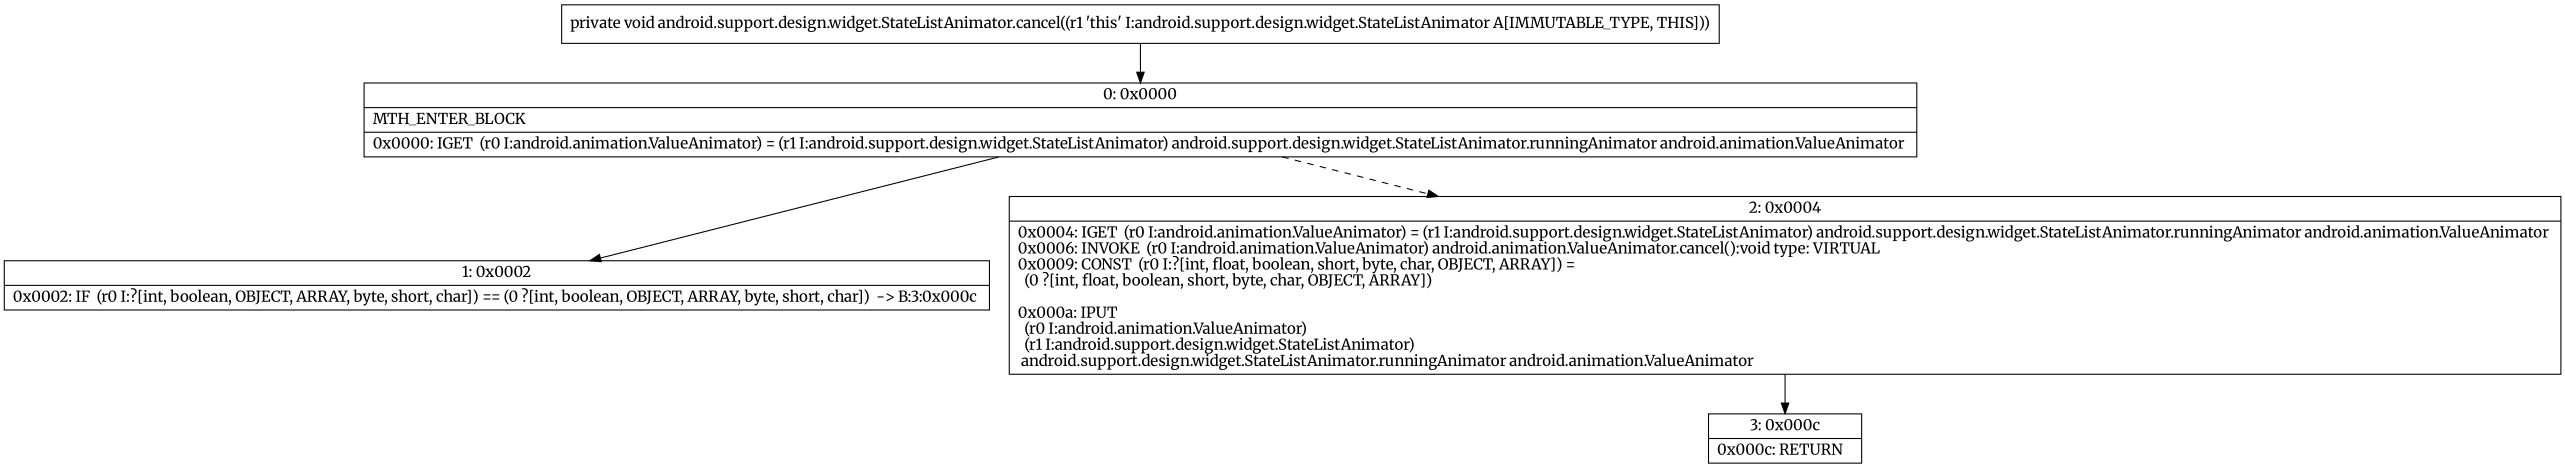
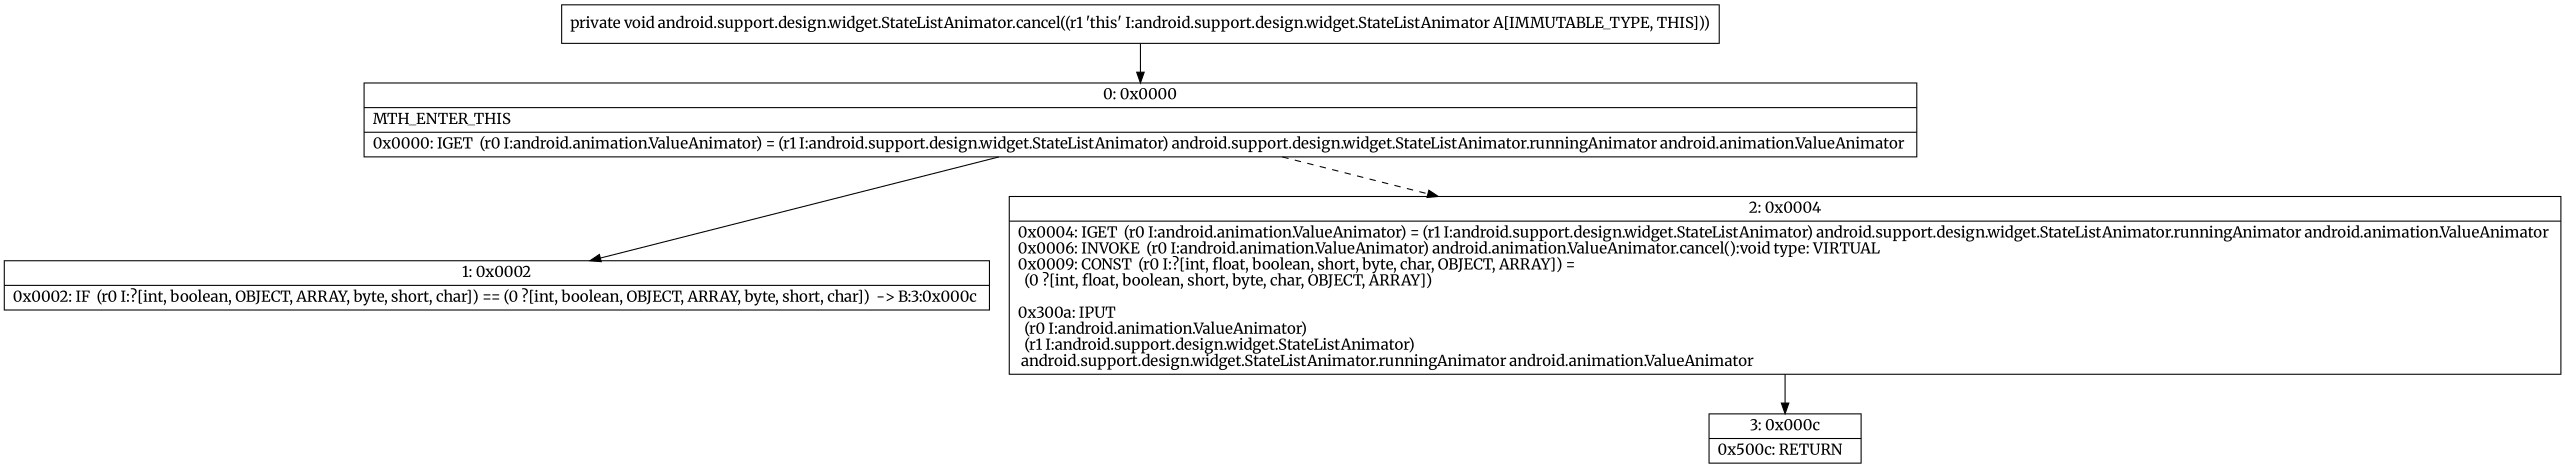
node "0: 0x0000": text "MTH_ENTER_BLOCK" -> "MTH_ENTER_THIS"
node "2: 0x0004": text "0x000a: IPUT" -> "0x300a: IPUT"
node "3: 0x000c": text "0x000c: RETURN" -> "0x500c: RETURN"
